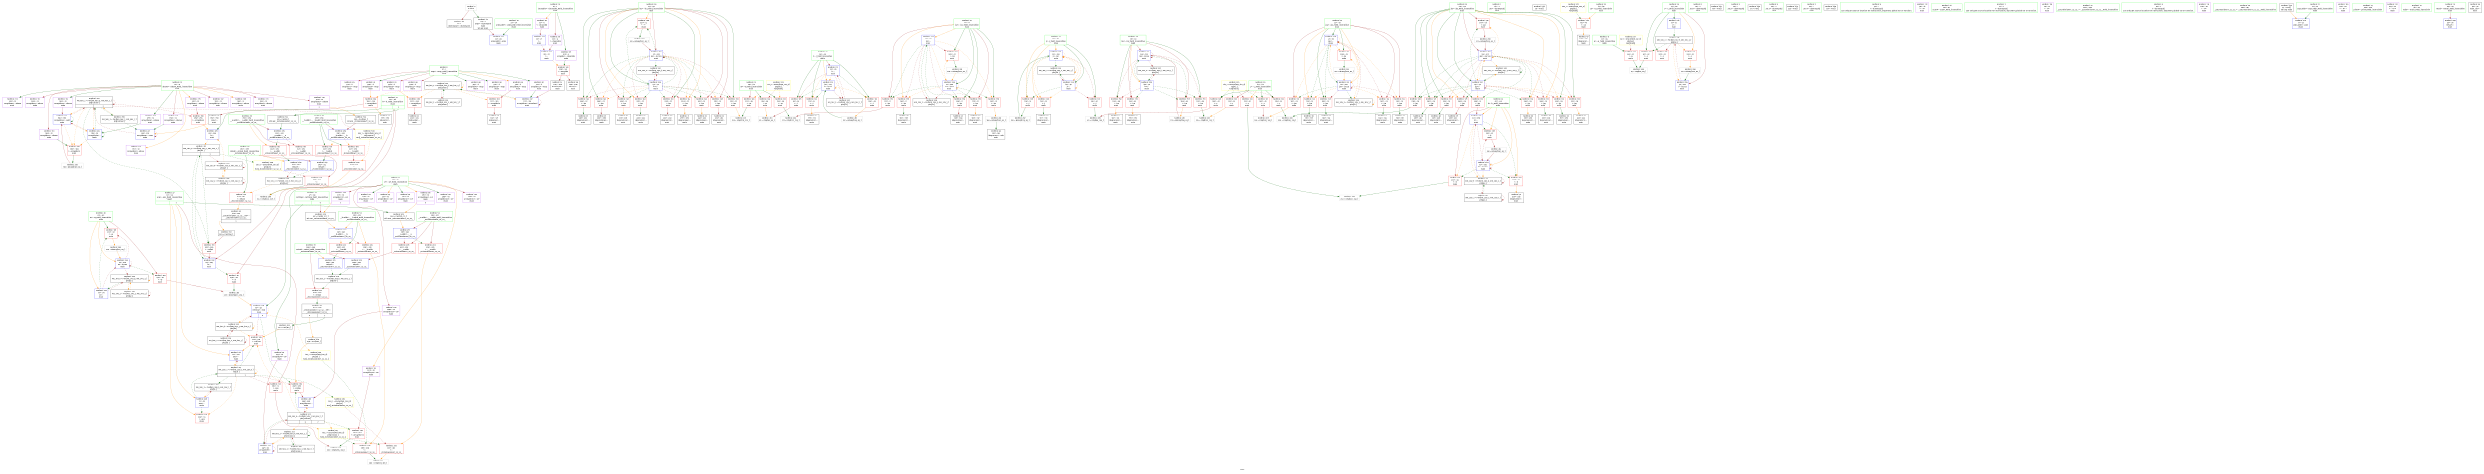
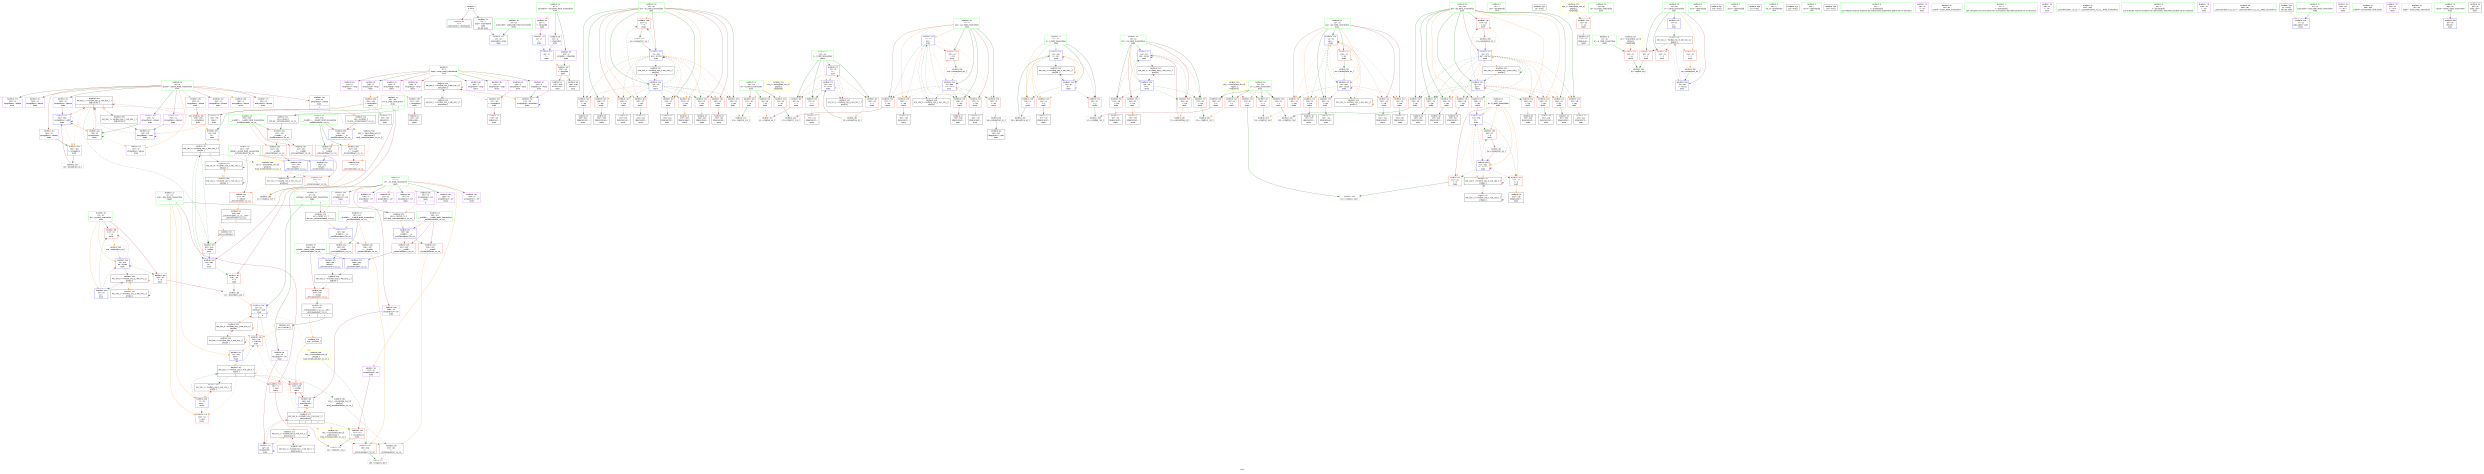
edge "NodeID: 225" -> "NodeID: 188": now "NodeID: 225" -> "NodeID: 105"
